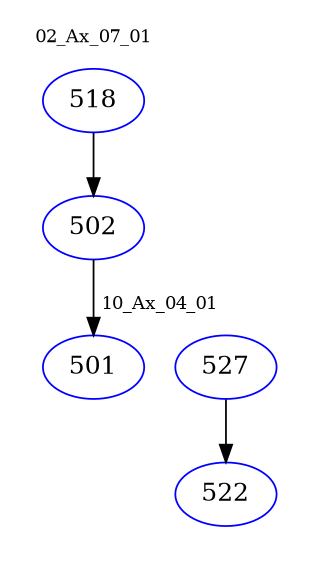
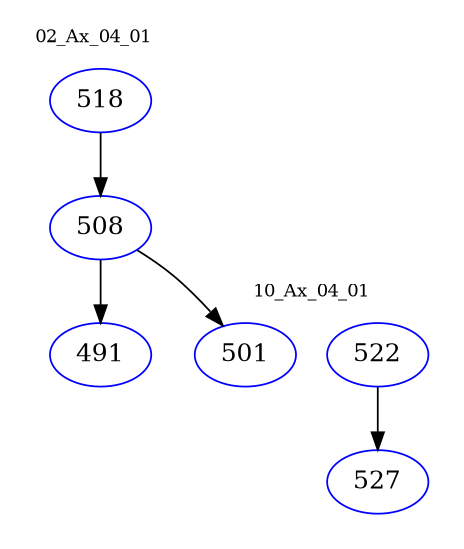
cluster "02_Ax_07_01": label "02_Ax_07_01" -> "02_Ax_04_01"
node "502": label "502" -> "508"
node "491": added
edge "527" -> "522": reversed
